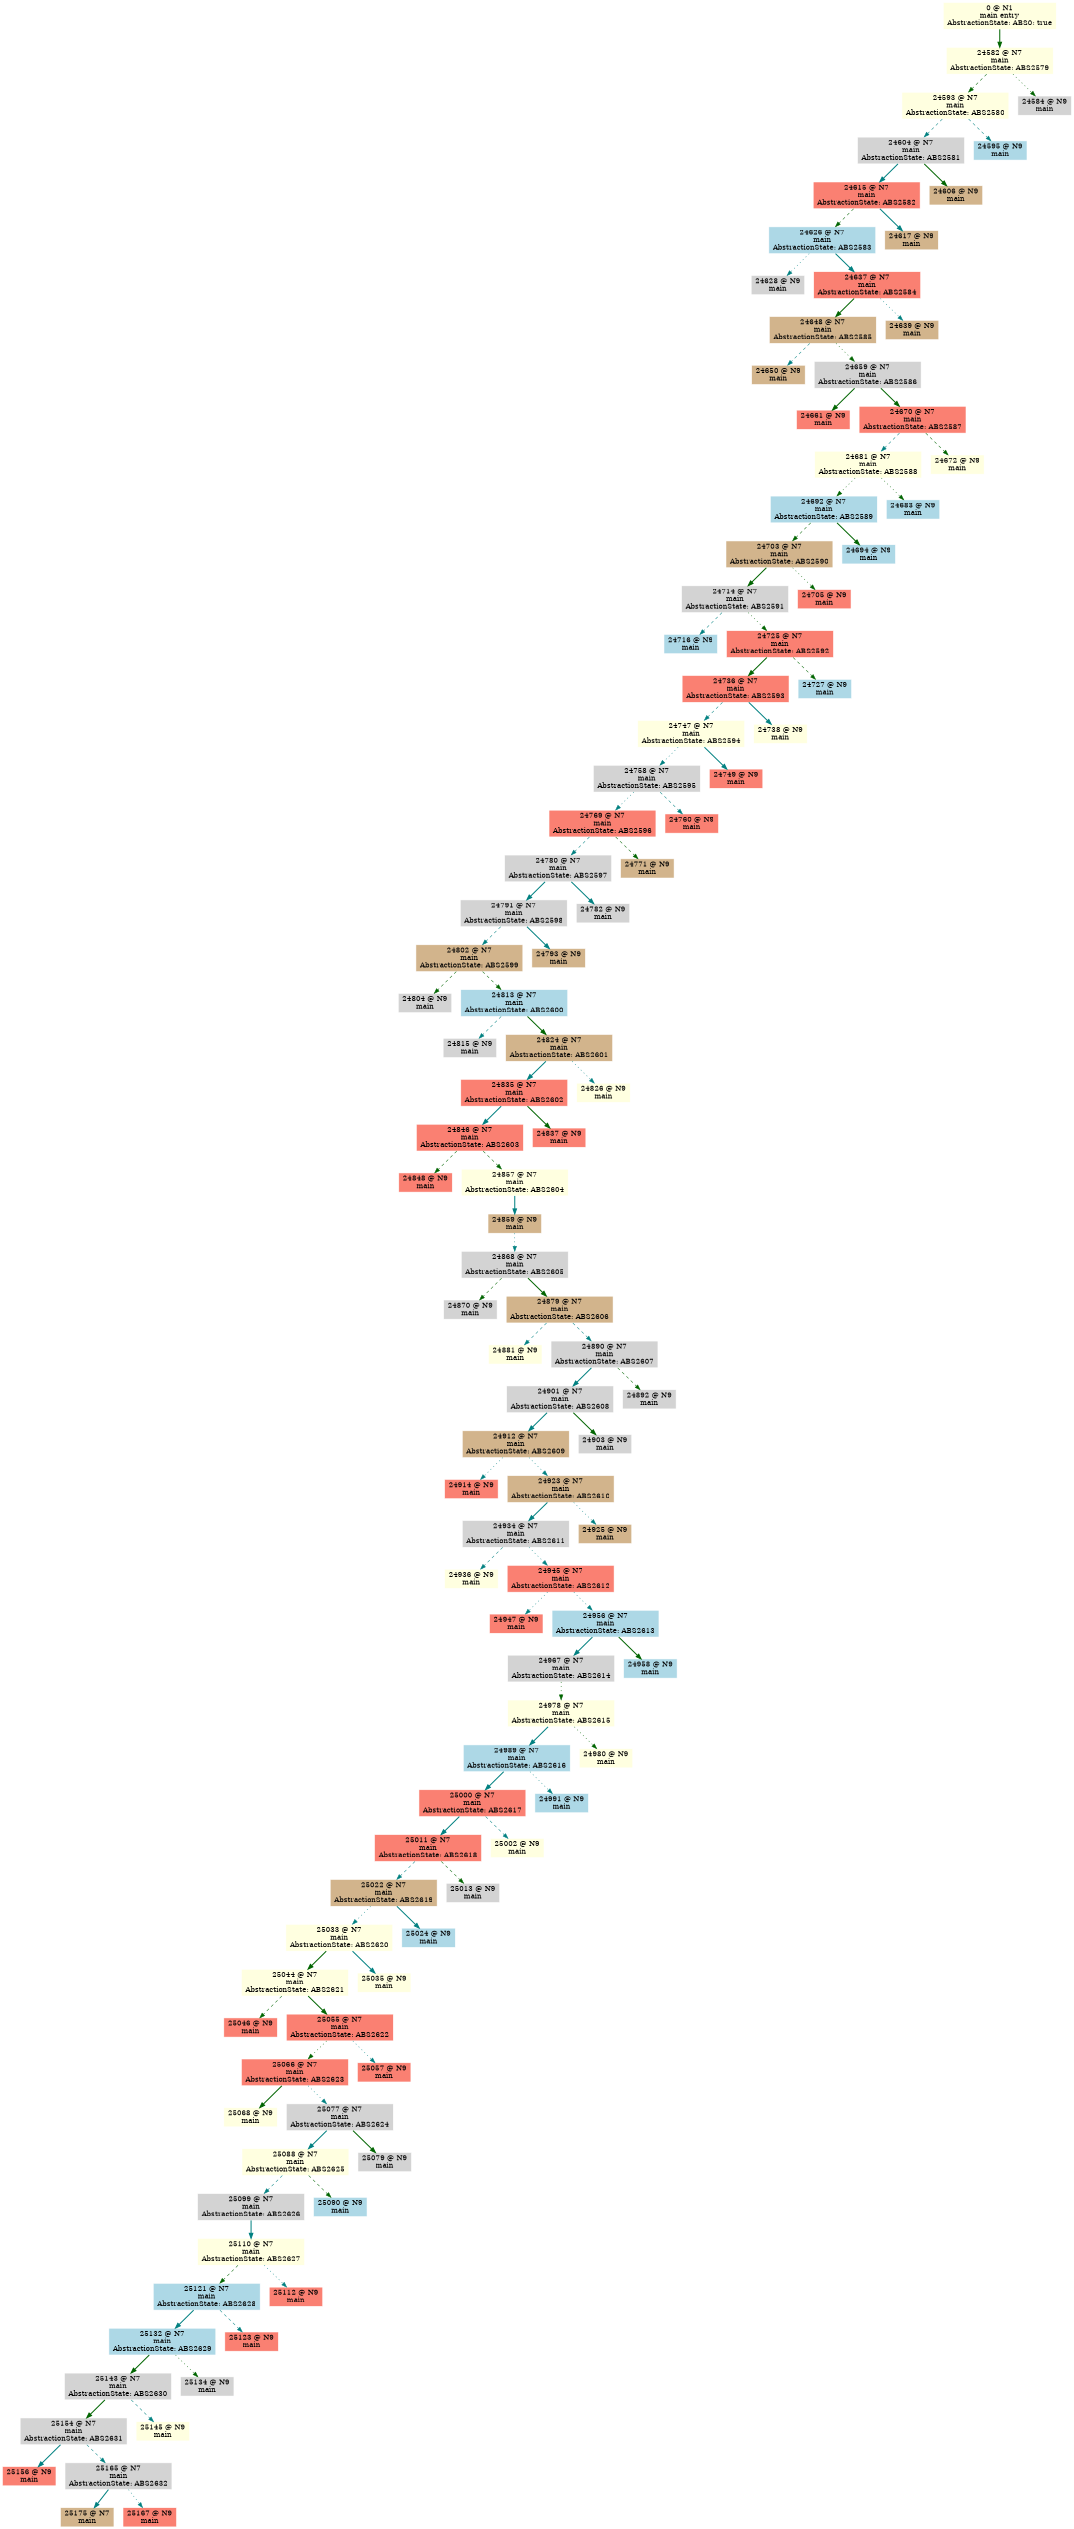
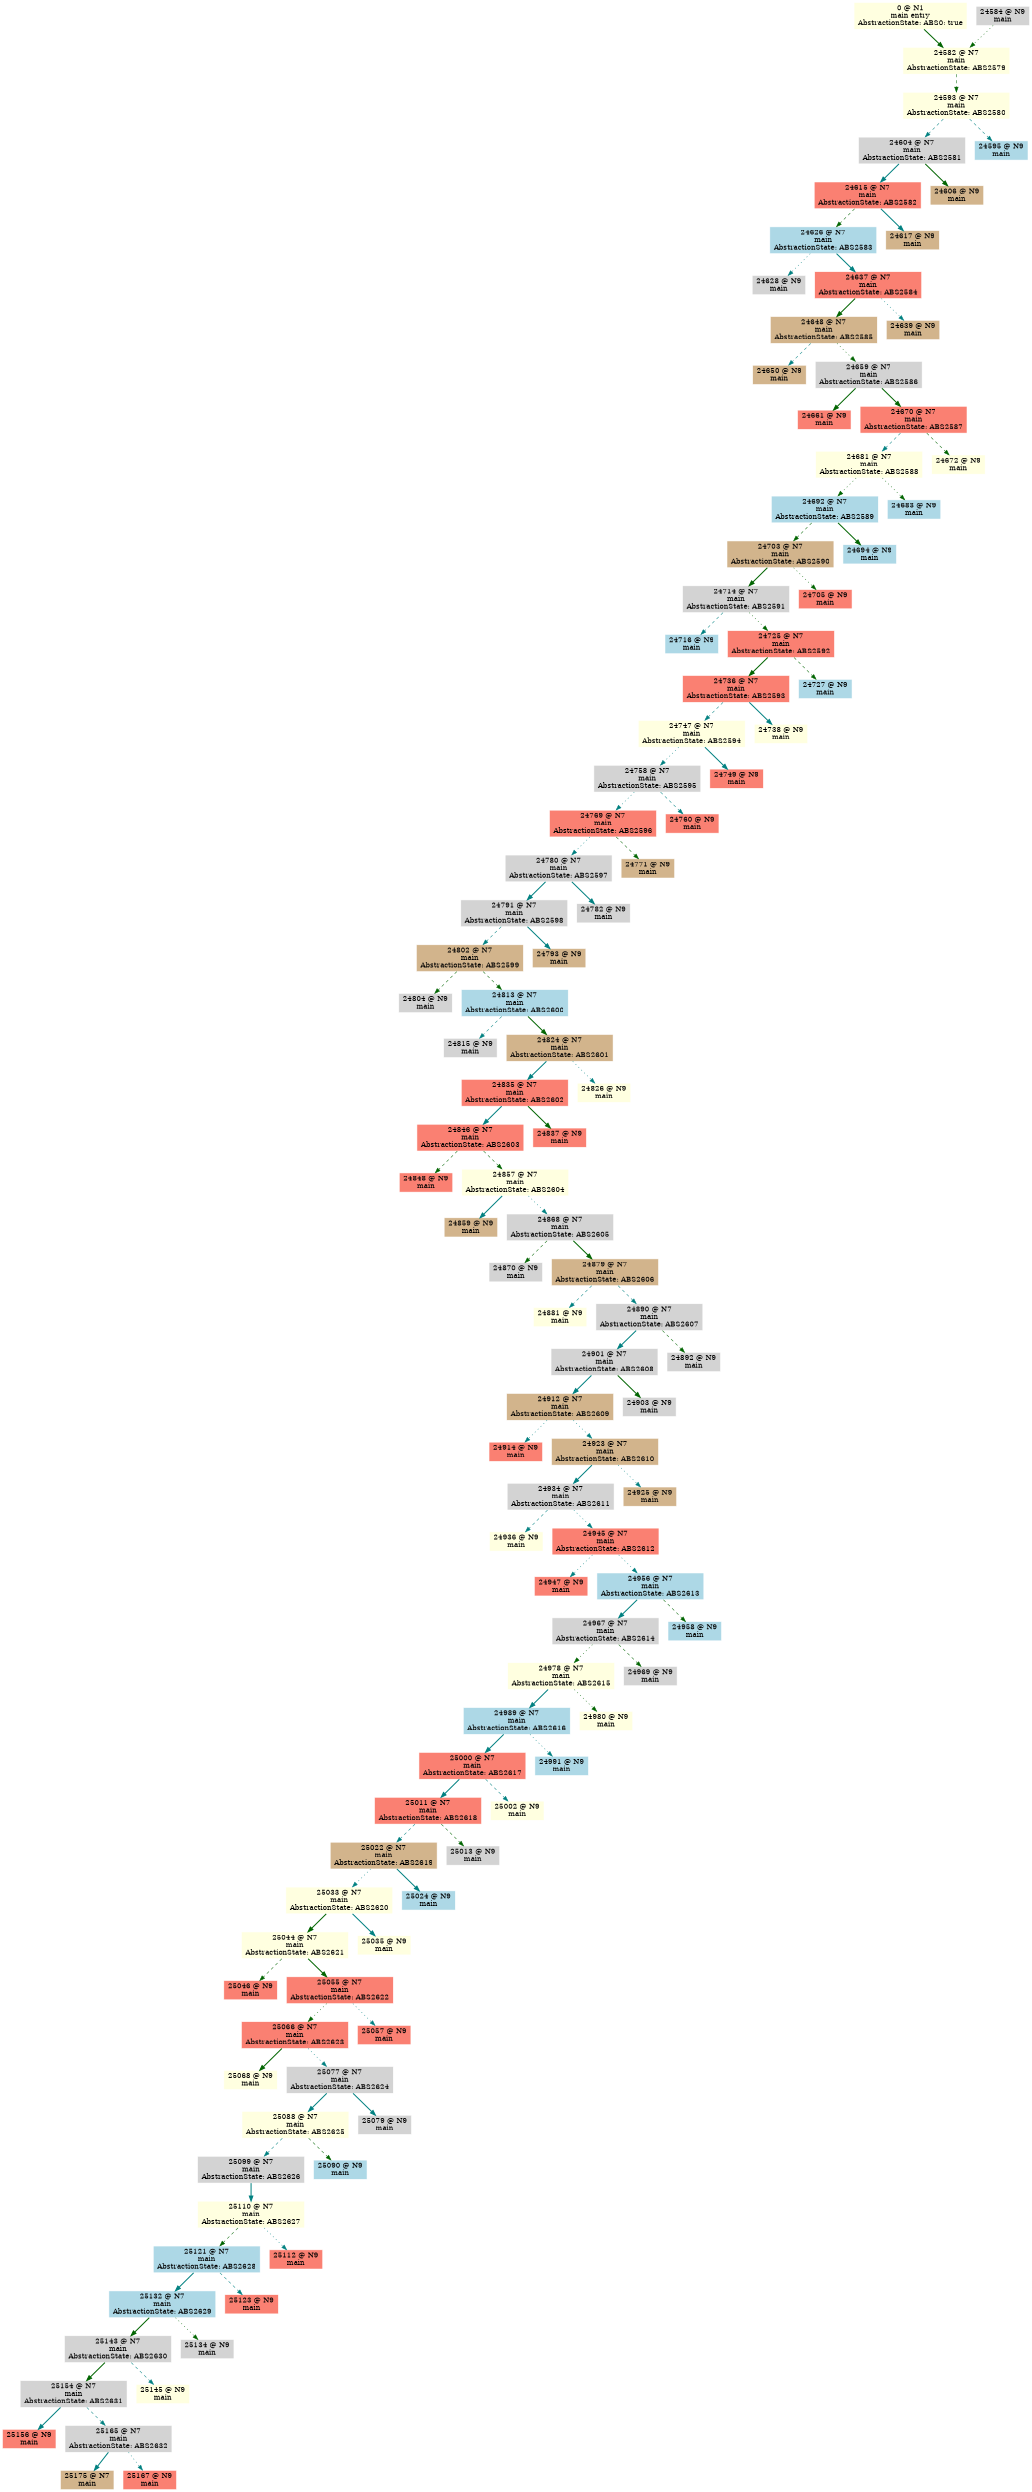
edge "24582 @ N7 main AbstractionState: ABS2579" -> "24584 @ N9 main": reversed
edge "24769 @ N7 main AbstractionState: ABS2596" -> "24780 @ N7 main AbstractionState: ABS2597": style dashed -> dotted
edge "24859 @ N9 main" -> "24868 @ N7 main AbstractionState: ABS2605": now "24857 @ N7 main AbstractionState: ABS2604" -> "24868 @ N7 main AbstractionState: ABS2605"
edge "24956 @ N7 main AbstractionState: ABS2613" -> "24958 @ N9 main": style bold -> dashed
node "24969 @ N9 main": added
edge "25077 @ N7 main AbstractionState: ABS2624" -> "25079 @ N9 main": color darkgreen -> teal
